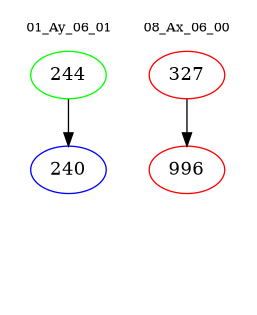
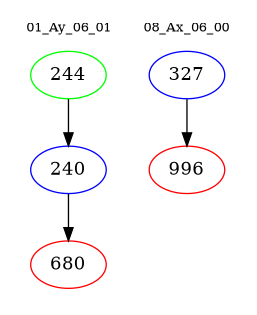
node "327": color red -> blue
node "680": added
